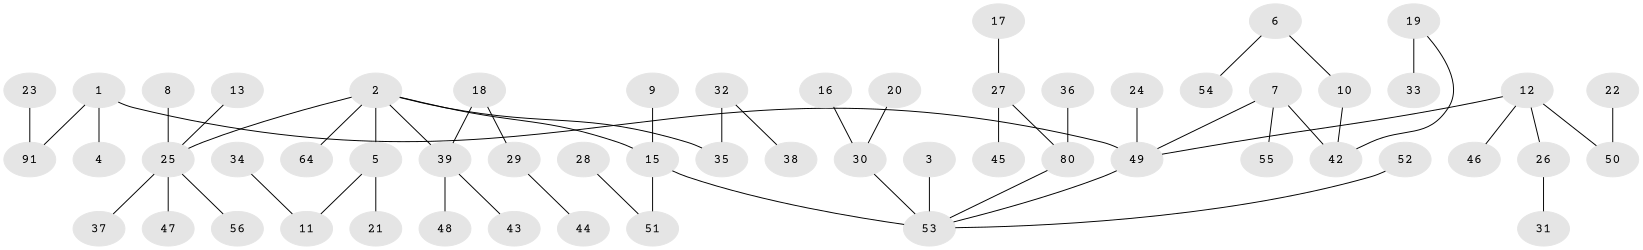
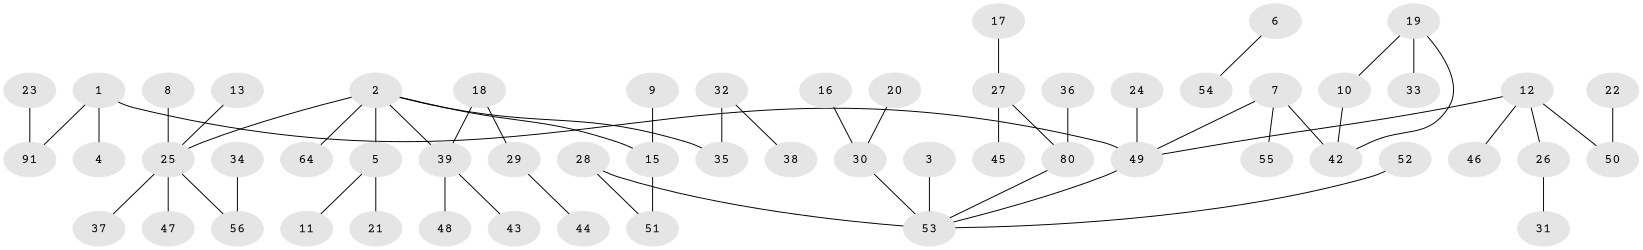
edge "6" -- "10": now "19" -- "10"
edge "34" -- "11": now "34" -- "56"
edge "15" -- "53": now "28" -- "53"
